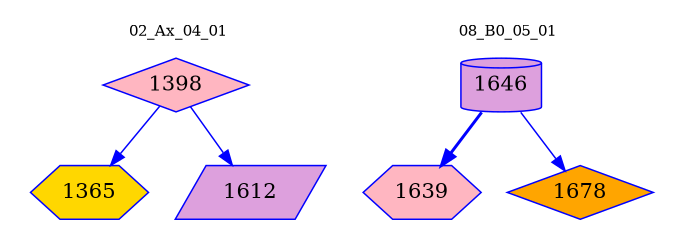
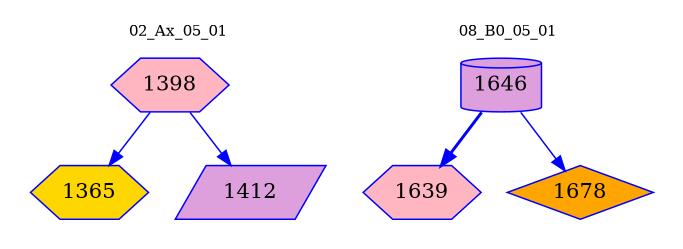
cluster "02_Ax_04_01": label "02_Ax_04_01" -> "02_Ax_05_01"
node "1398": shape diamond -> hexagon
node "1612": label "1612" -> "1412"
